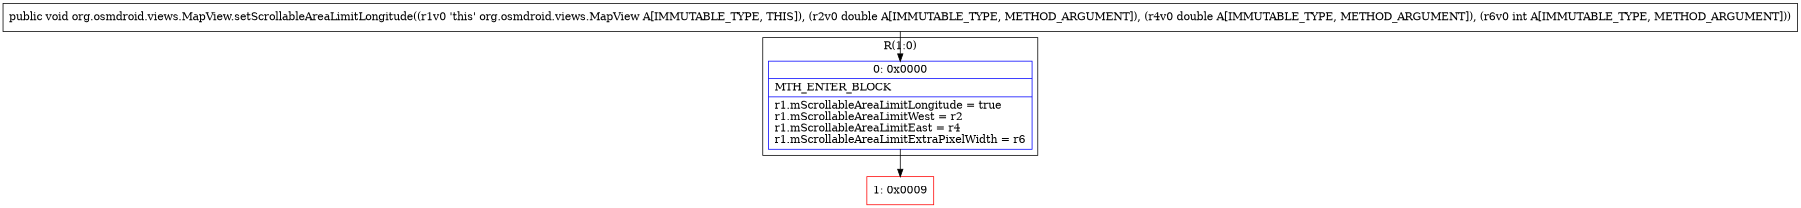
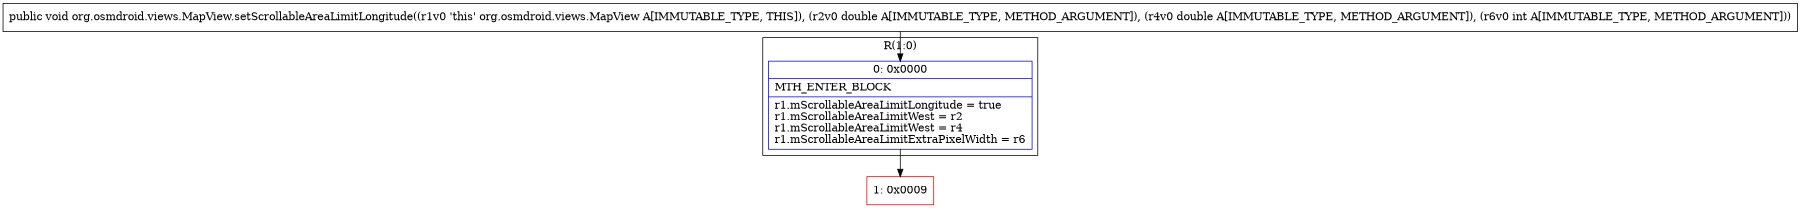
node "0: 0x0000": text "r1.mScrollableAreaLimitEast = r4" -> "r1.mScrollableAreaLimitWest = r4"
